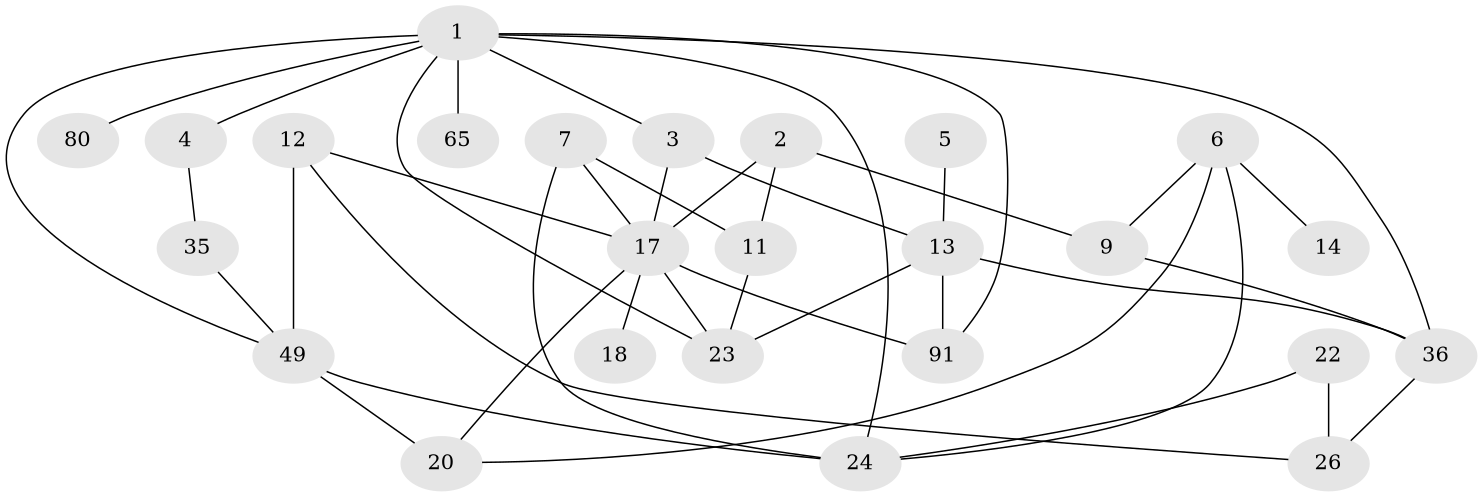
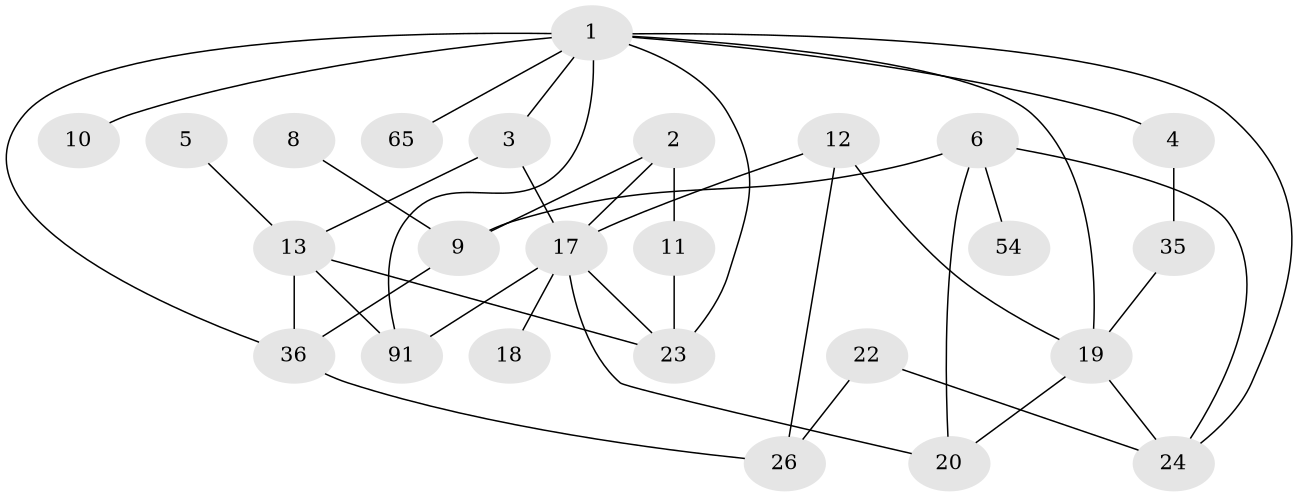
node "80": label "80" -> "10"
node "8": added
node "7": removed
node "14": label "14" -> "54"
node "49": label "49" -> "19"
